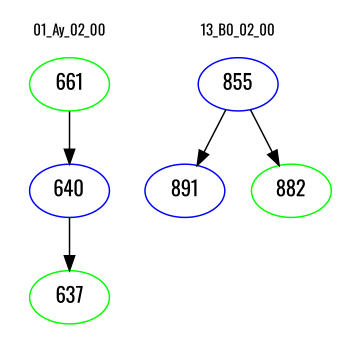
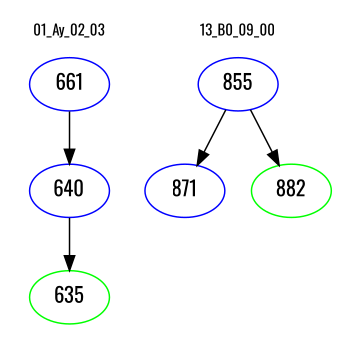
cluster "01_Ay_02_00": label "01_Ay_02_00" -> "01_Ay_02_03"
cluster "13_B0_02_00": label "13_B0_02_00" -> "13_B0_09_00"
node "661": color green -> blue
node "891": label "891" -> "871"
node "637": label "637" -> "635"
